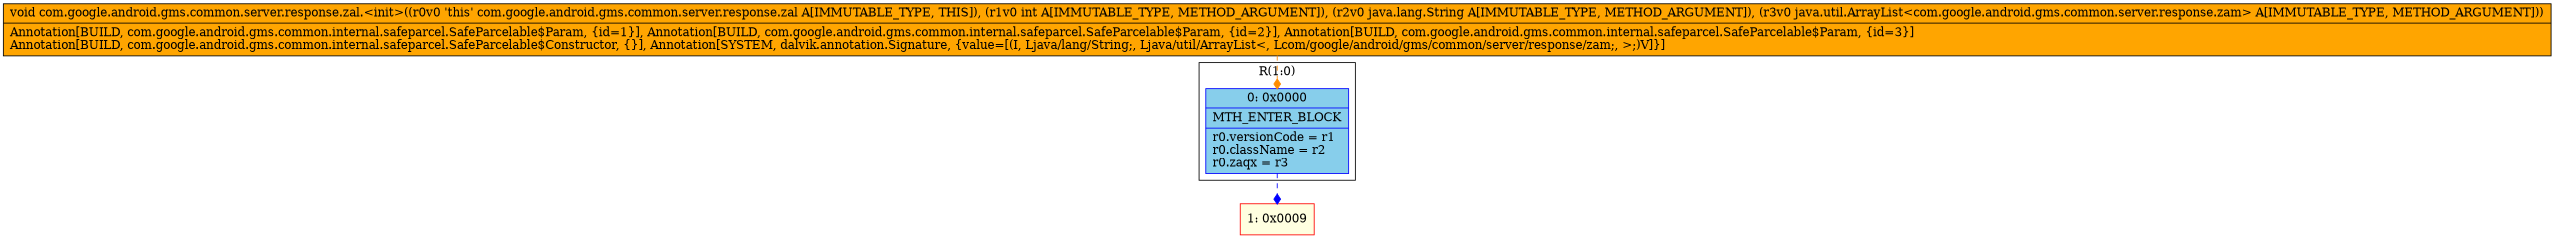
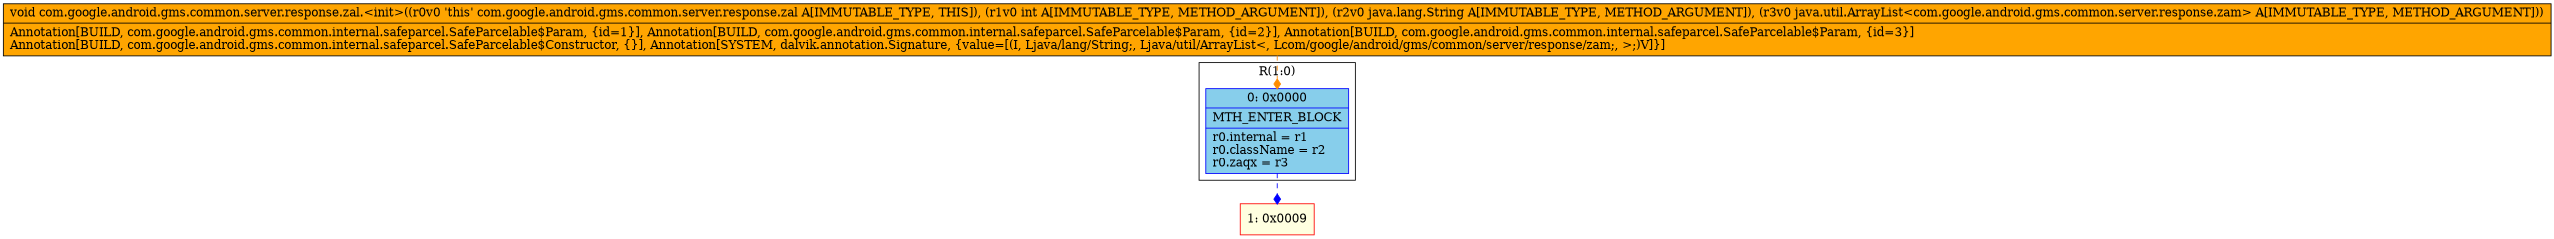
node "0: 0x0000": text "r0.versionCode = r1" -> "r0.internal = r1"
